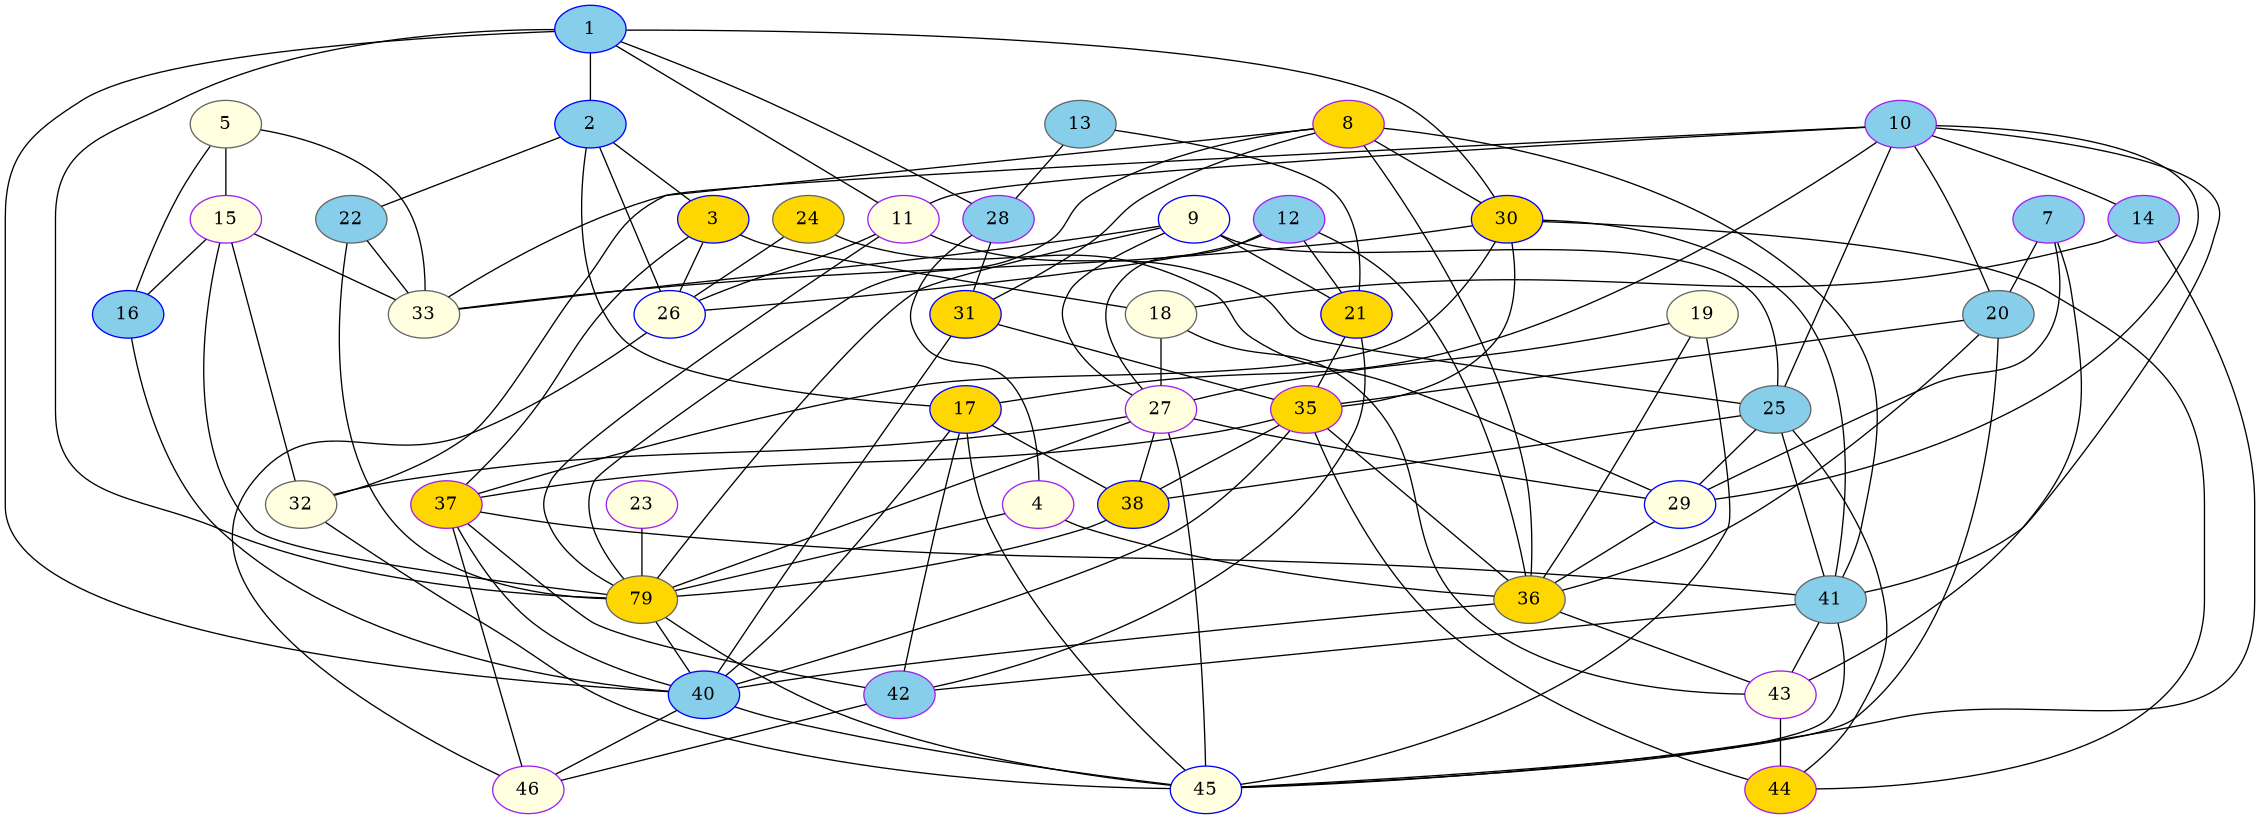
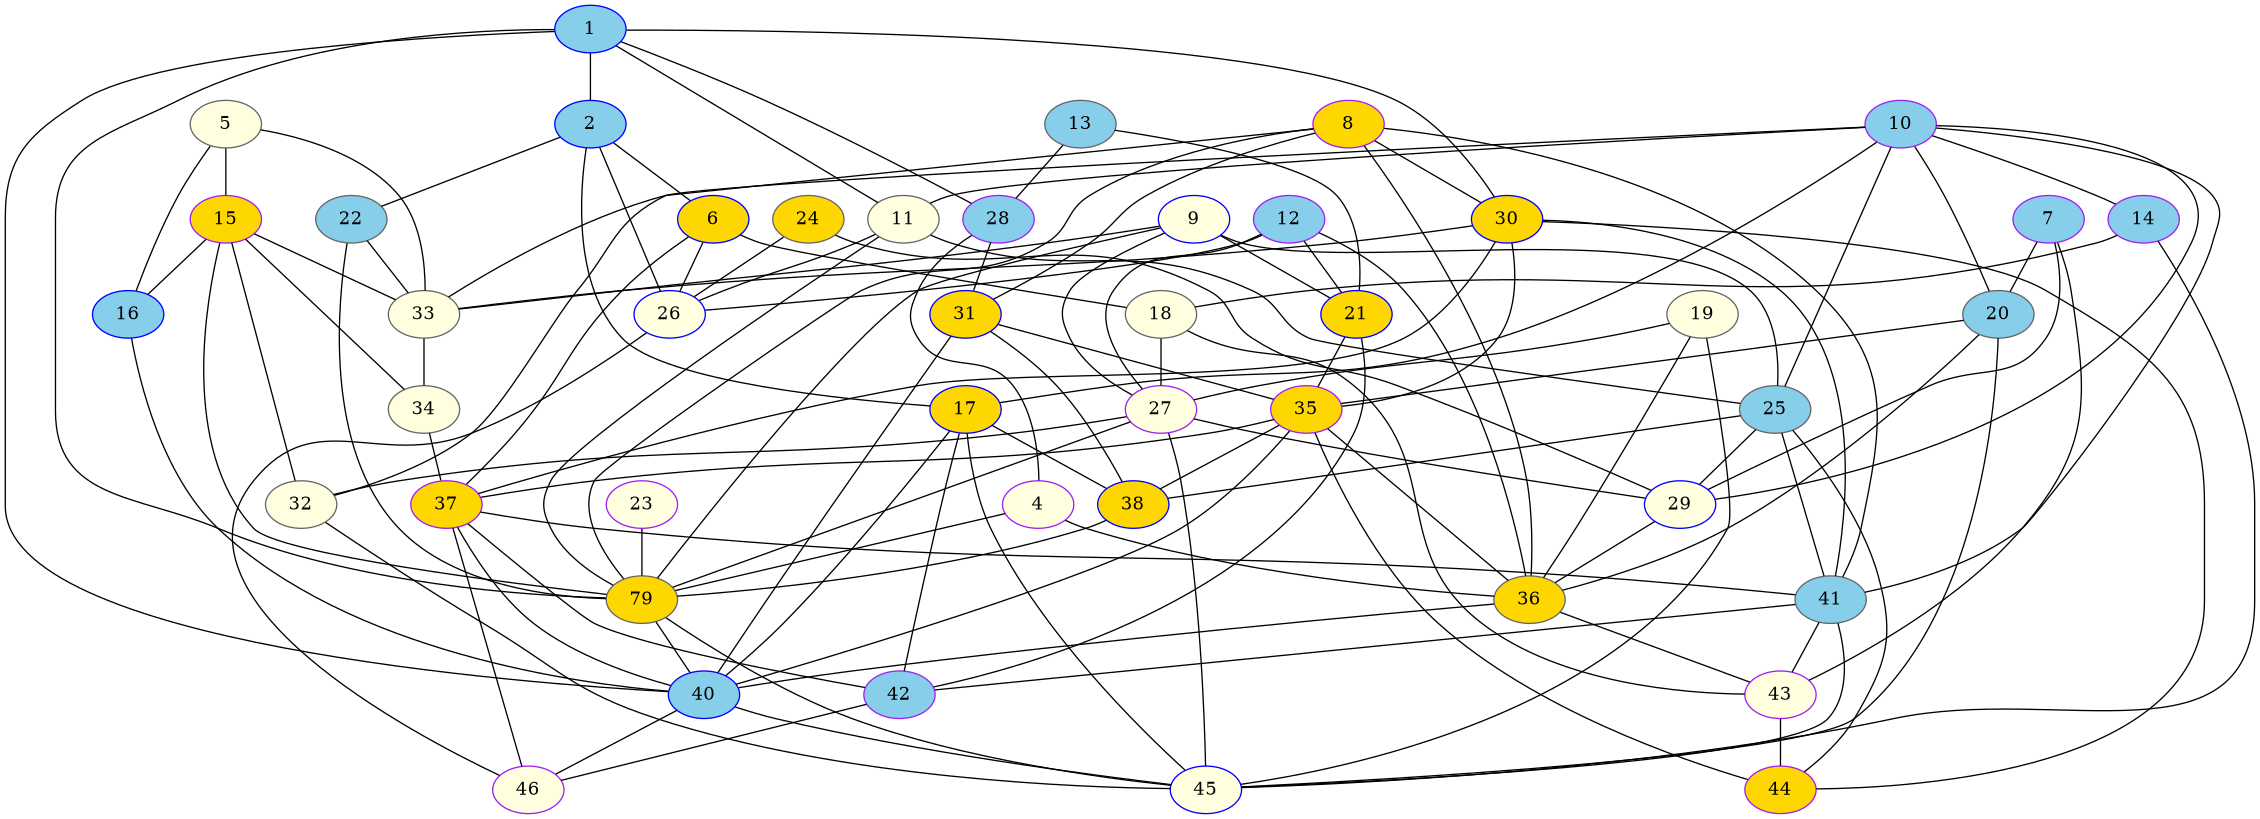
node "15": fillcolor lightyellow -> gold
node "3": label "3" -> "6"
node "11": color purple -> gray40
node "34": added
edge "27" -- "38": now "31" -- "38"
